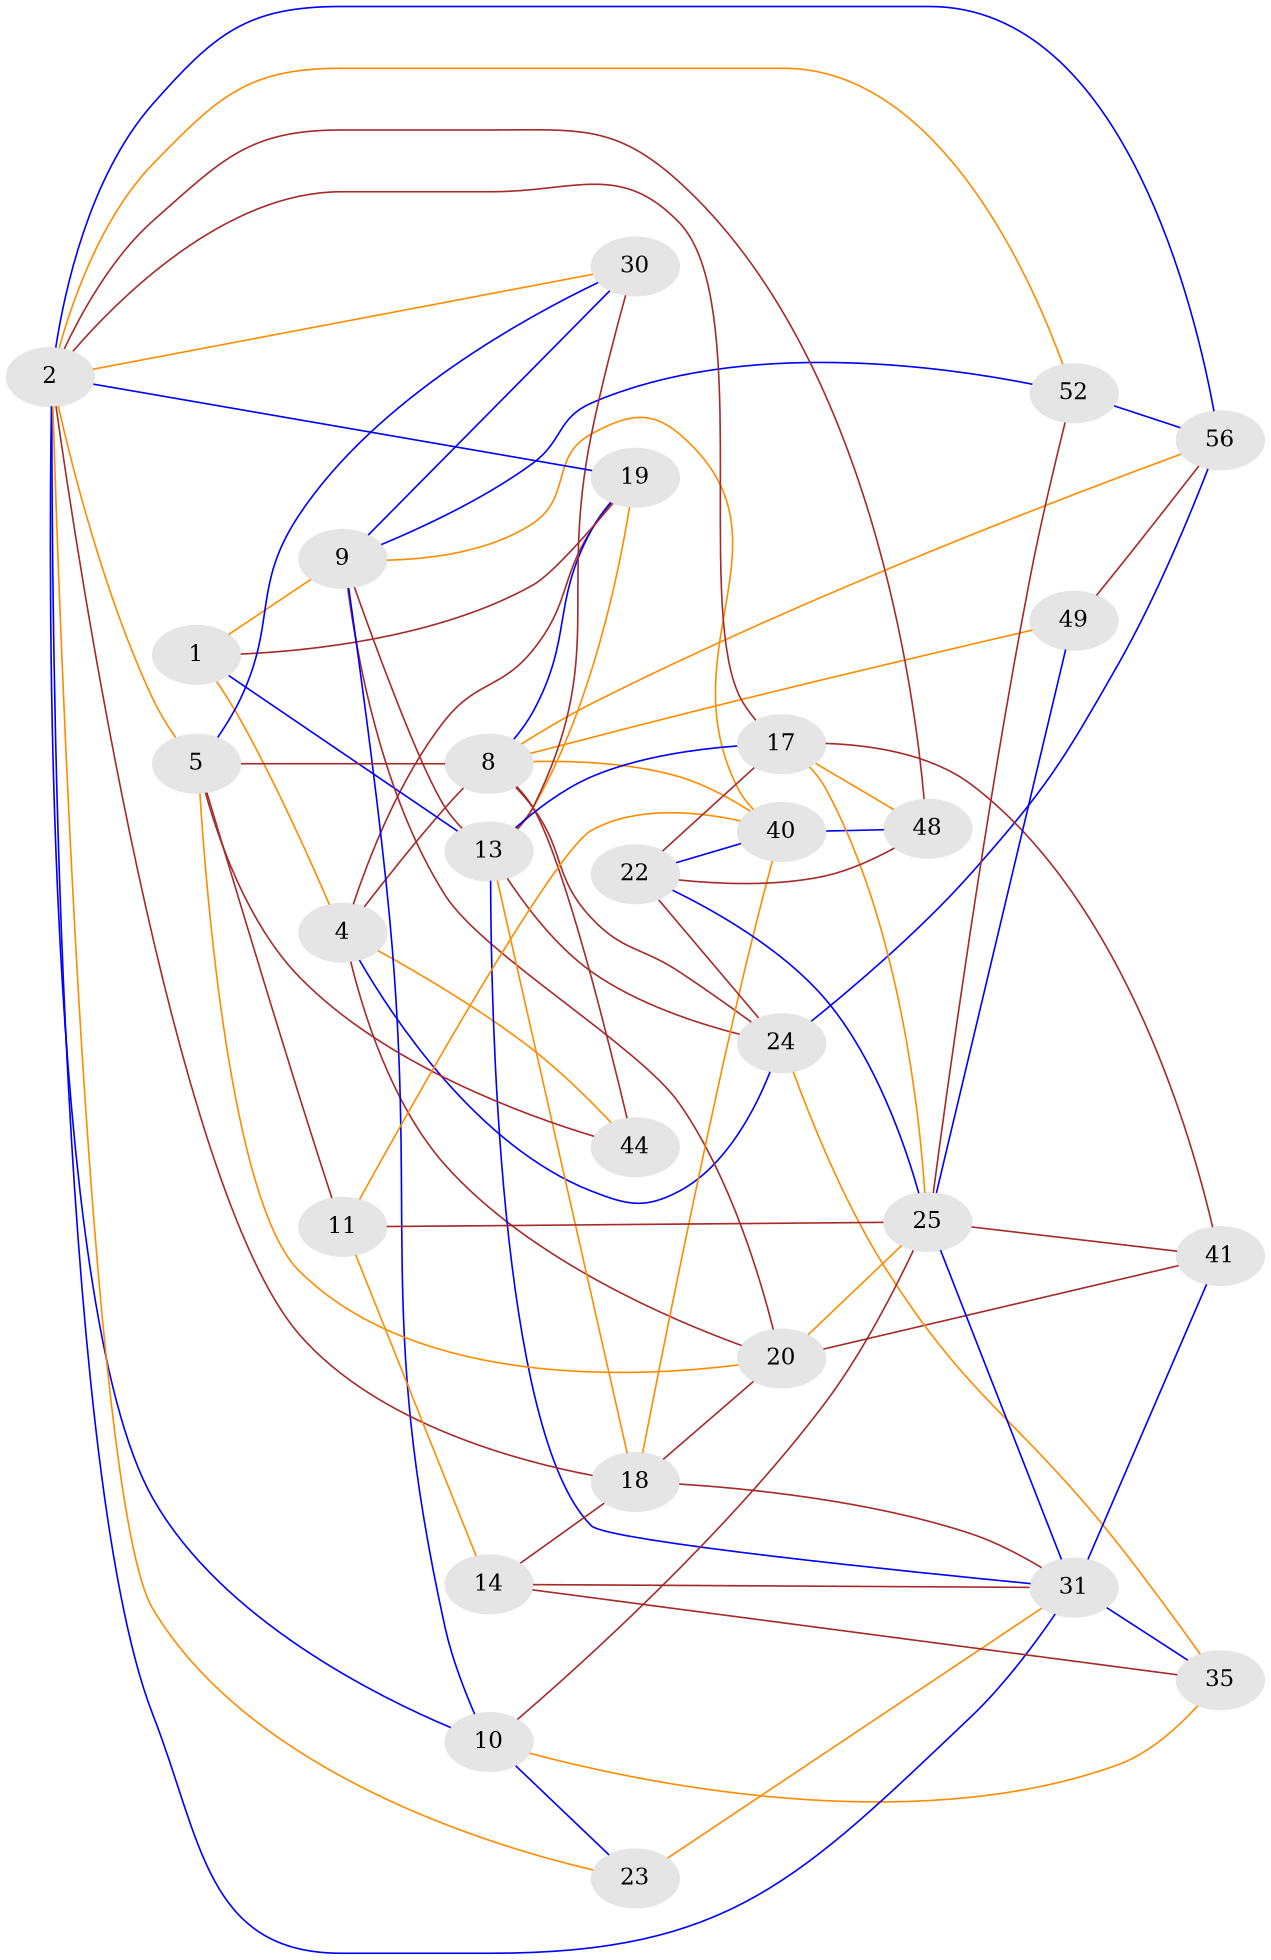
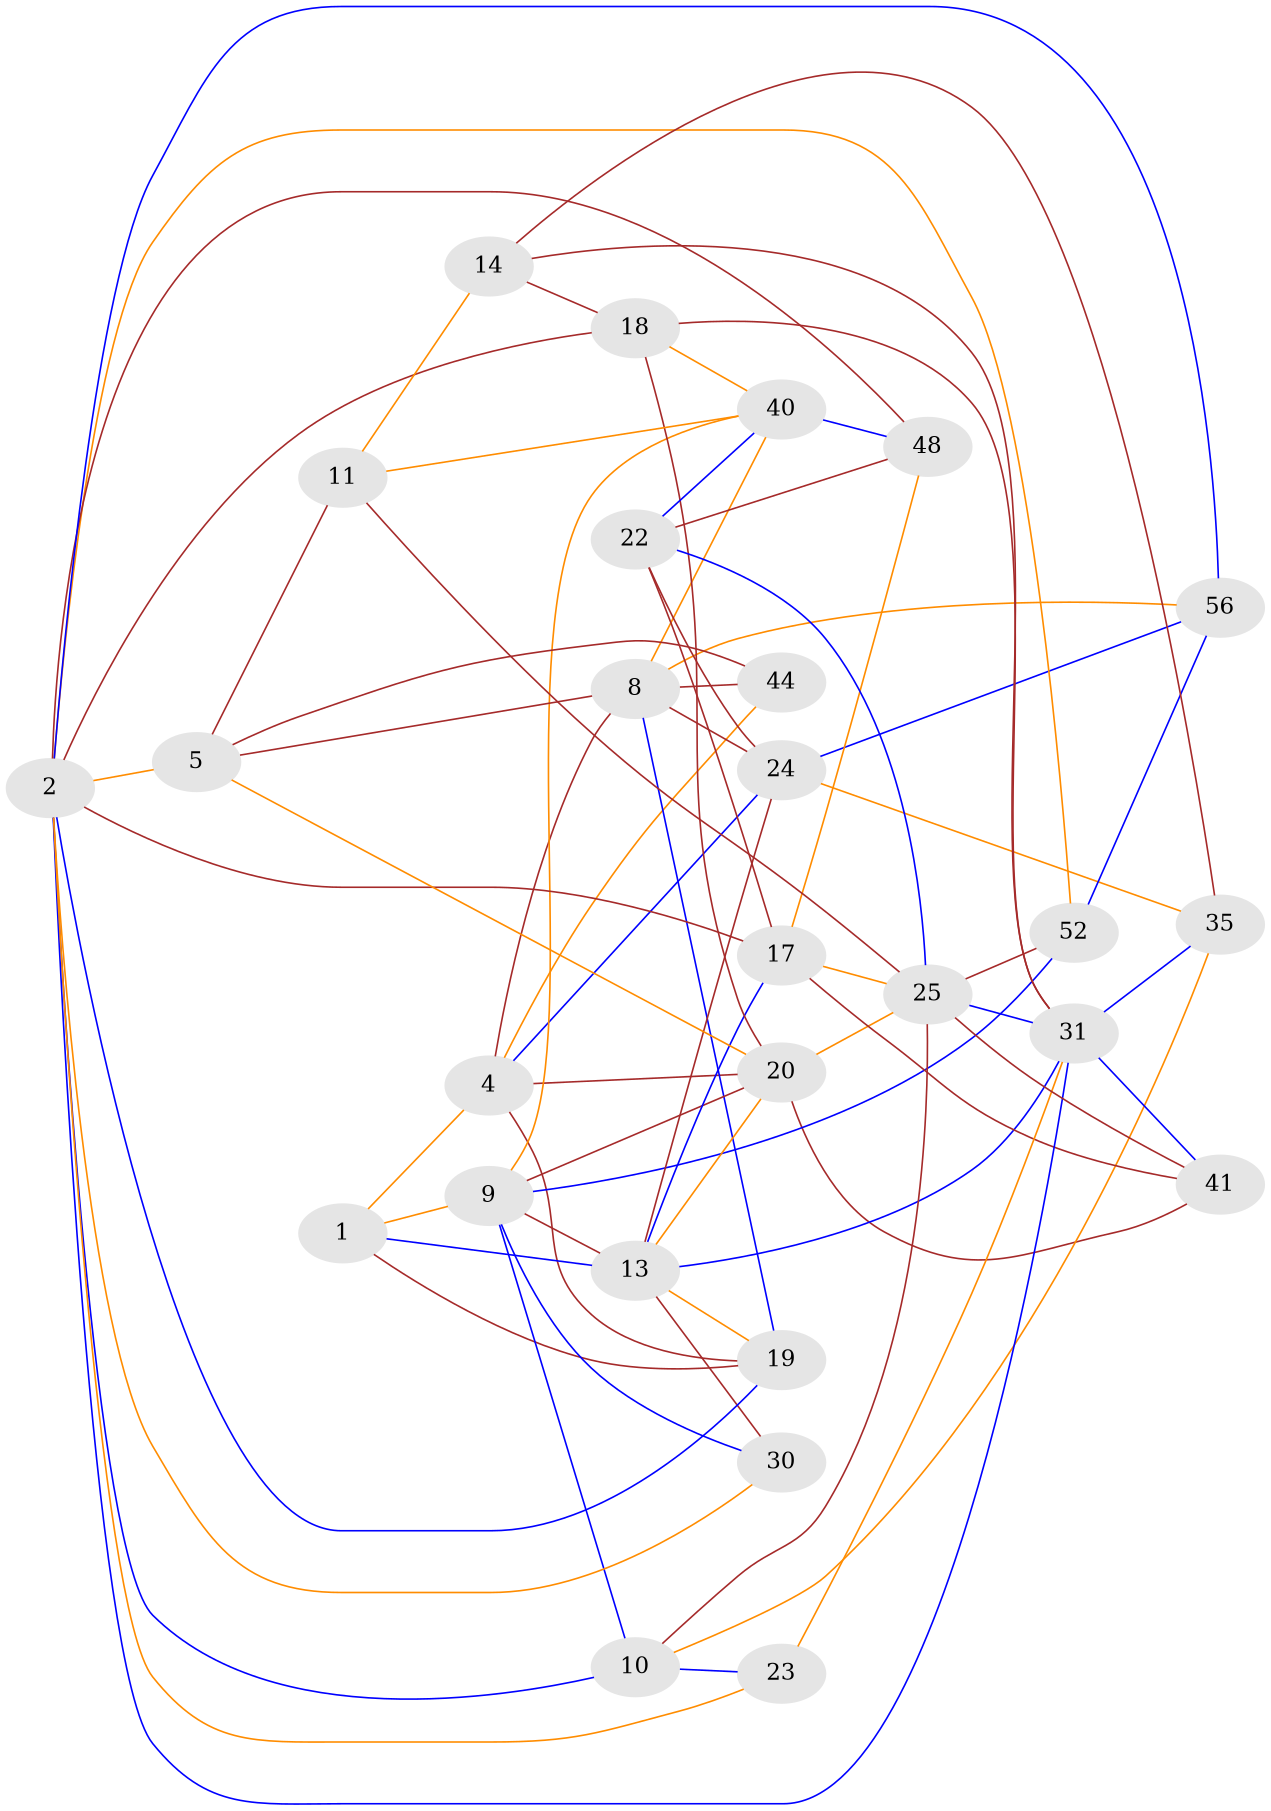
edge "30" -- "5": removed
node "49": removed
edge "13" -- "18": now "13" -- "20"
